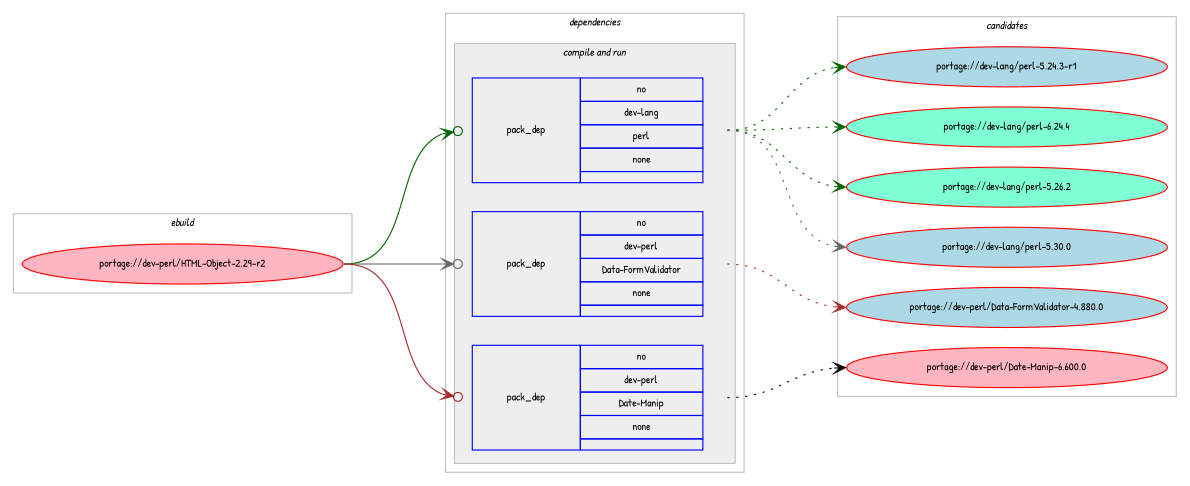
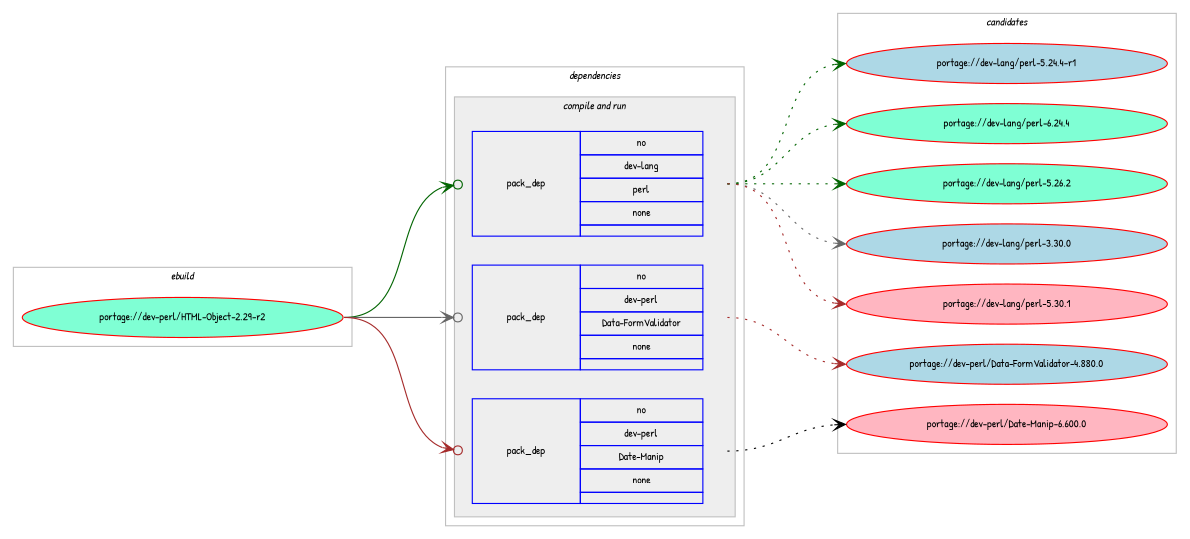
node "portage://dev-lang/perl-5.24.3-r1": label "portage://dev-lang/perl-5.24.3-r1" -> "portage://dev-lang/perl-5.24.4-r1"
node "portage://dev-lang/perl-5.30.0": label "portage://dev-lang/perl-5.30.0" -> "portage://dev-lang/perl-3.30.0"
node "portage://dev-perl/HTML-Object-2.29-r2": fillcolor lightpink -> aquamarine
node "portage://dev-lang/perl-5.30.1": added
